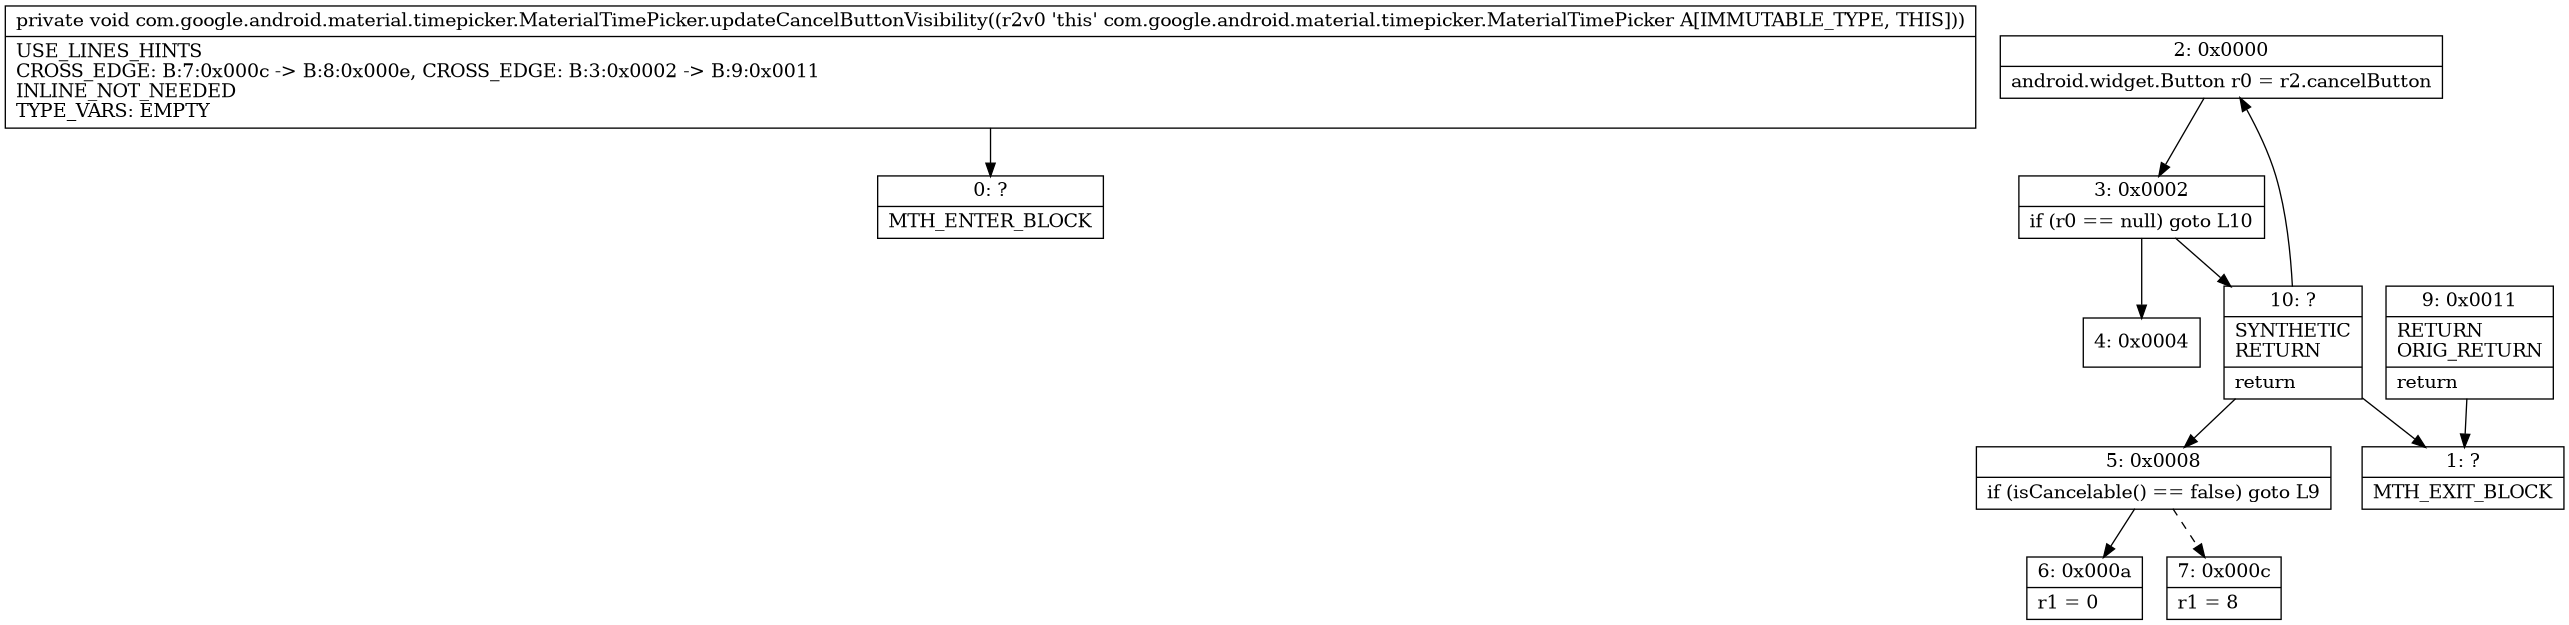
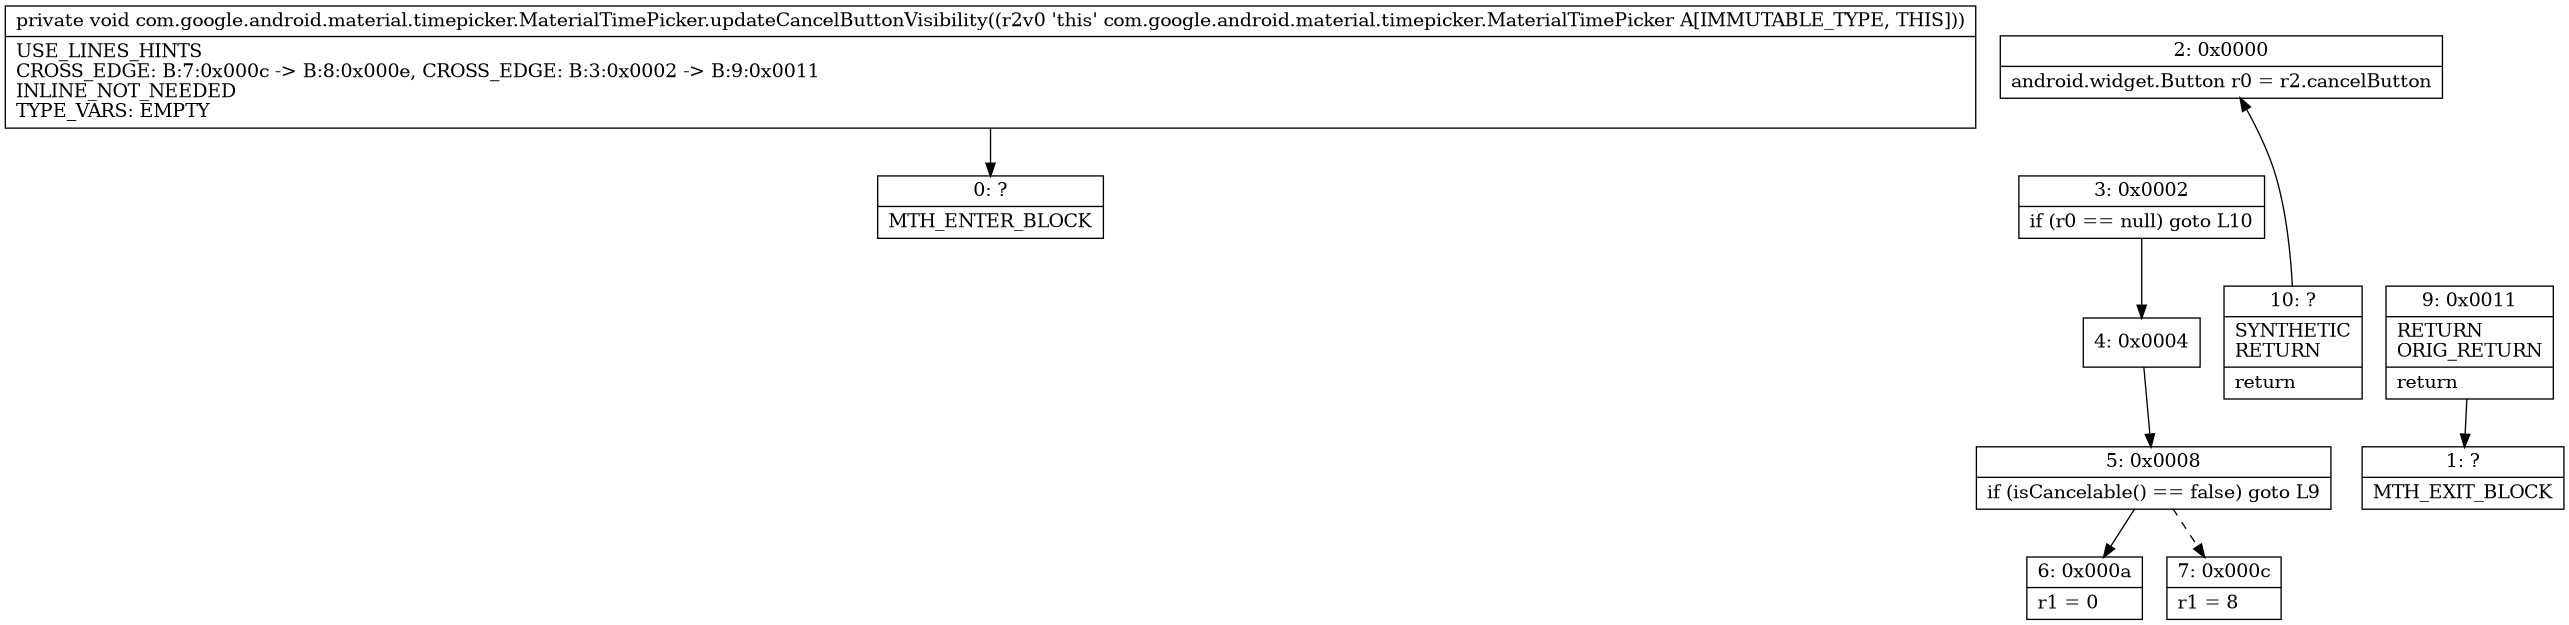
edge "2: 0x0000" -> "3: 0x0002": removed
edge "3: 0x0002" -> "10: ?": removed
edge "10: ?" -> "5: 0x0008": now "4: 0x0004" -> "5: 0x0008"
edge "10: ?" -> "1: ?": removed
